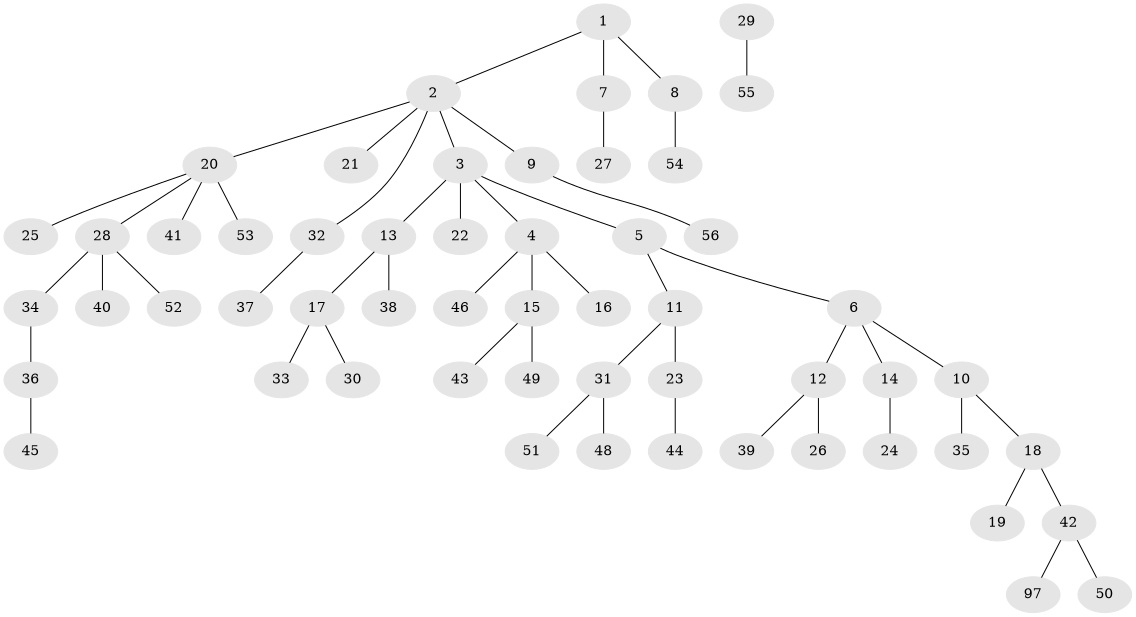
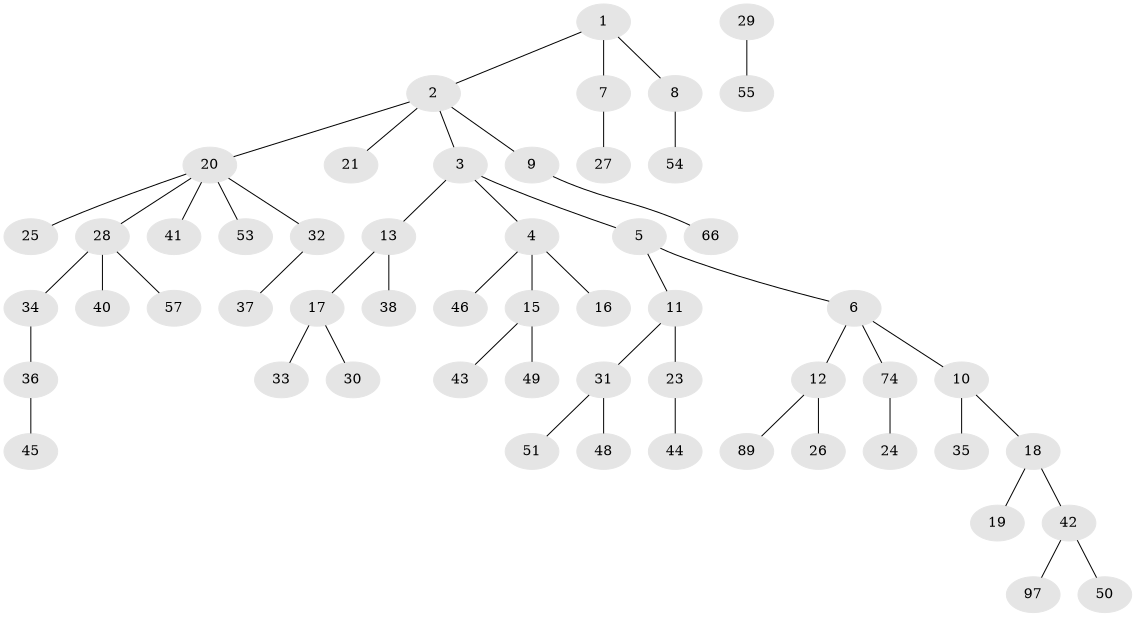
edge "2" -- "32": now "20" -- "32"
node "22": removed
node "56": label "56" -> "66"
node "52": label "52" -> "57"
node "14": label "14" -> "74"
node "39": label "39" -> "89"
